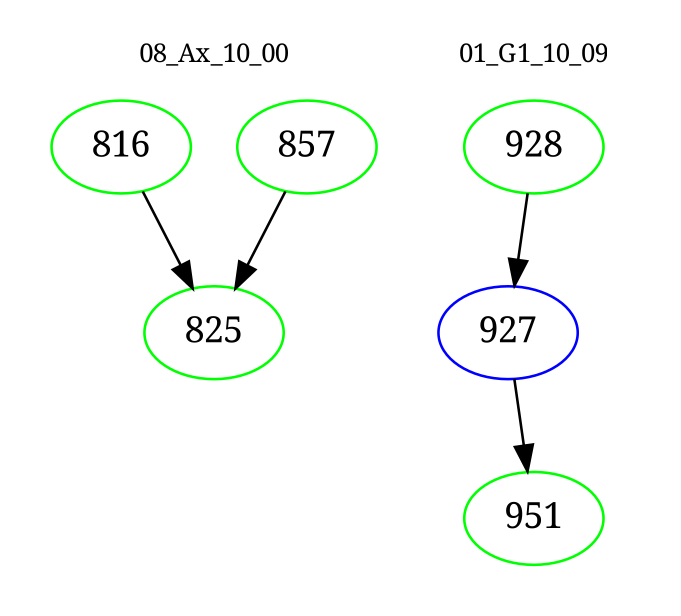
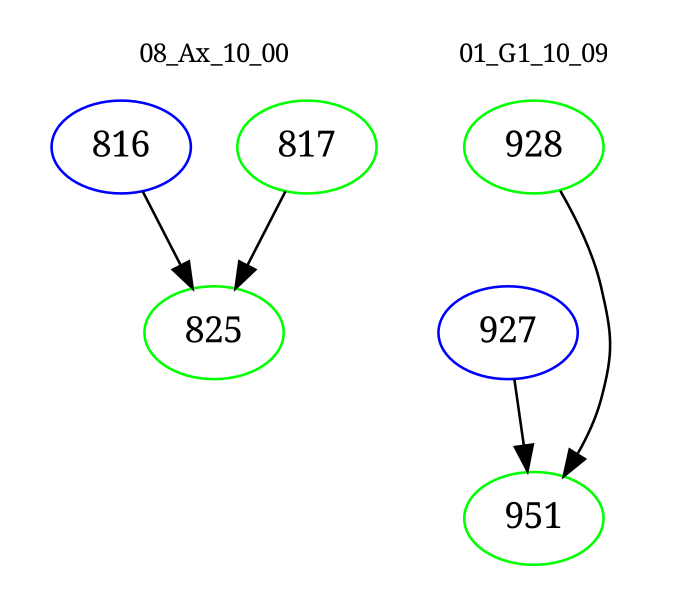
node "816": color green -> blue
node "857": label "857" -> "817"
edge "928" -> "927": now "928" -> "951"
